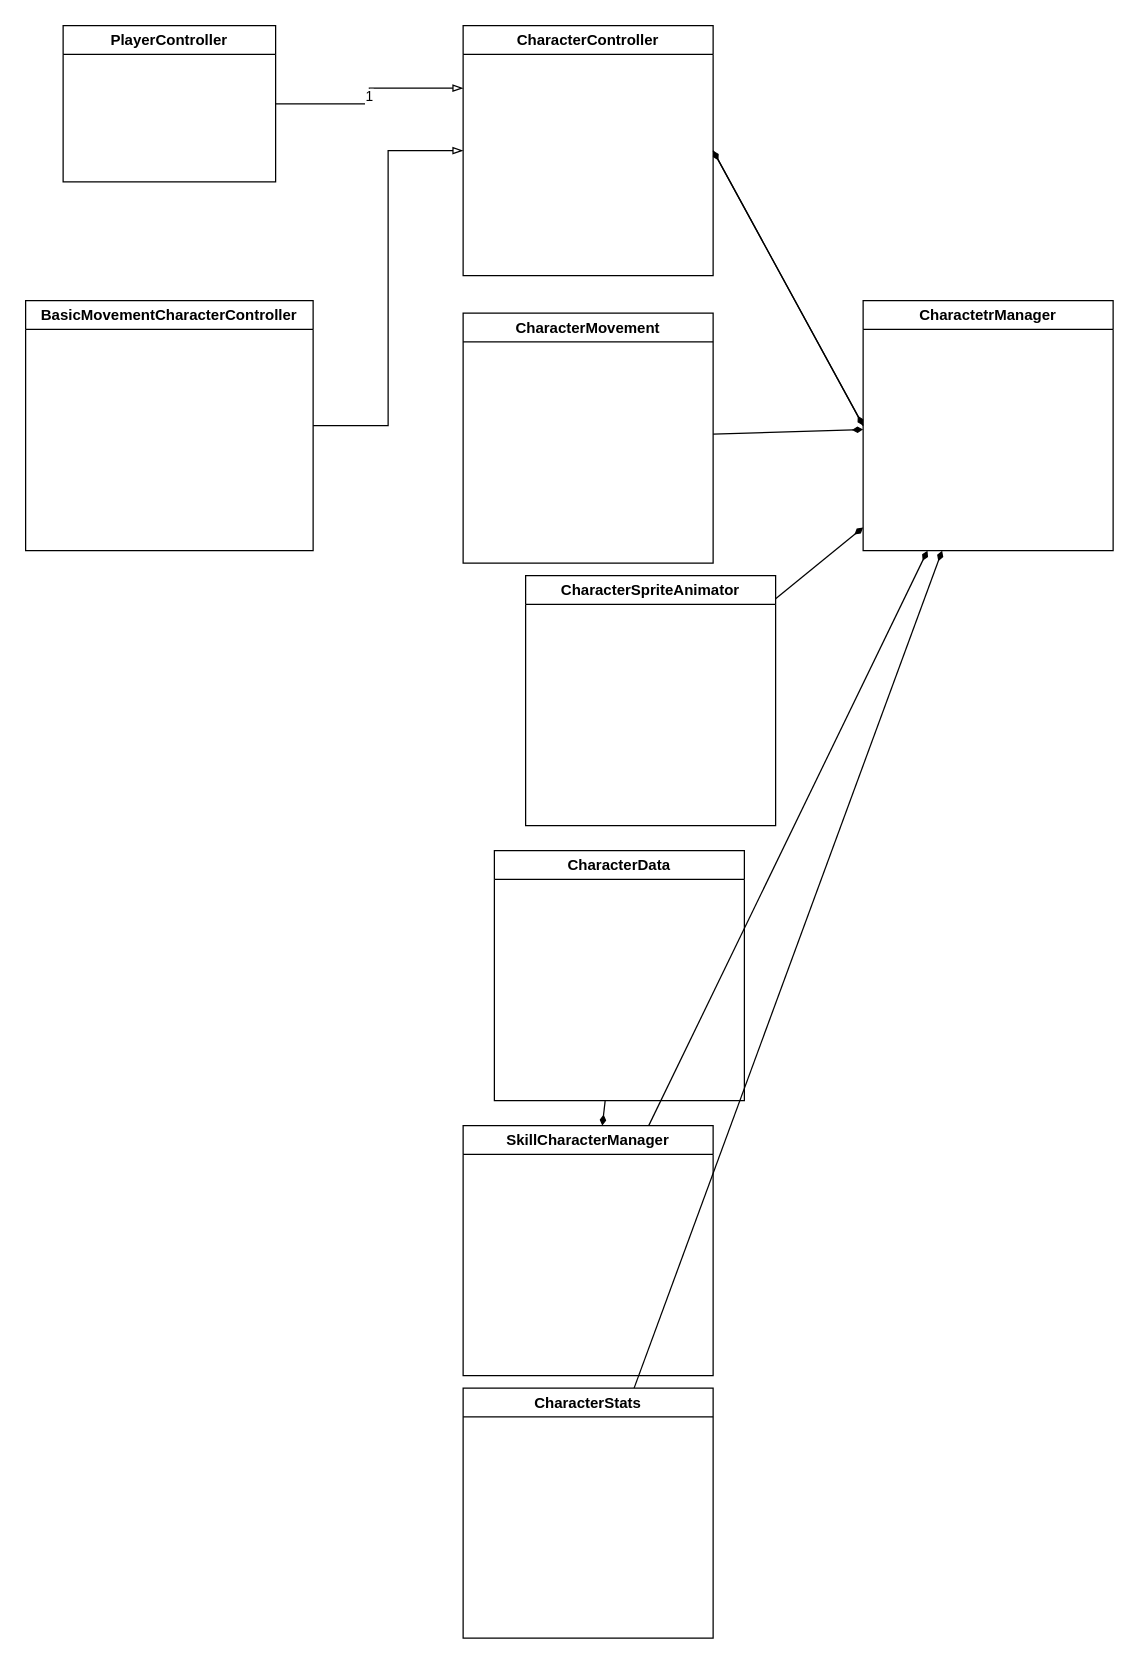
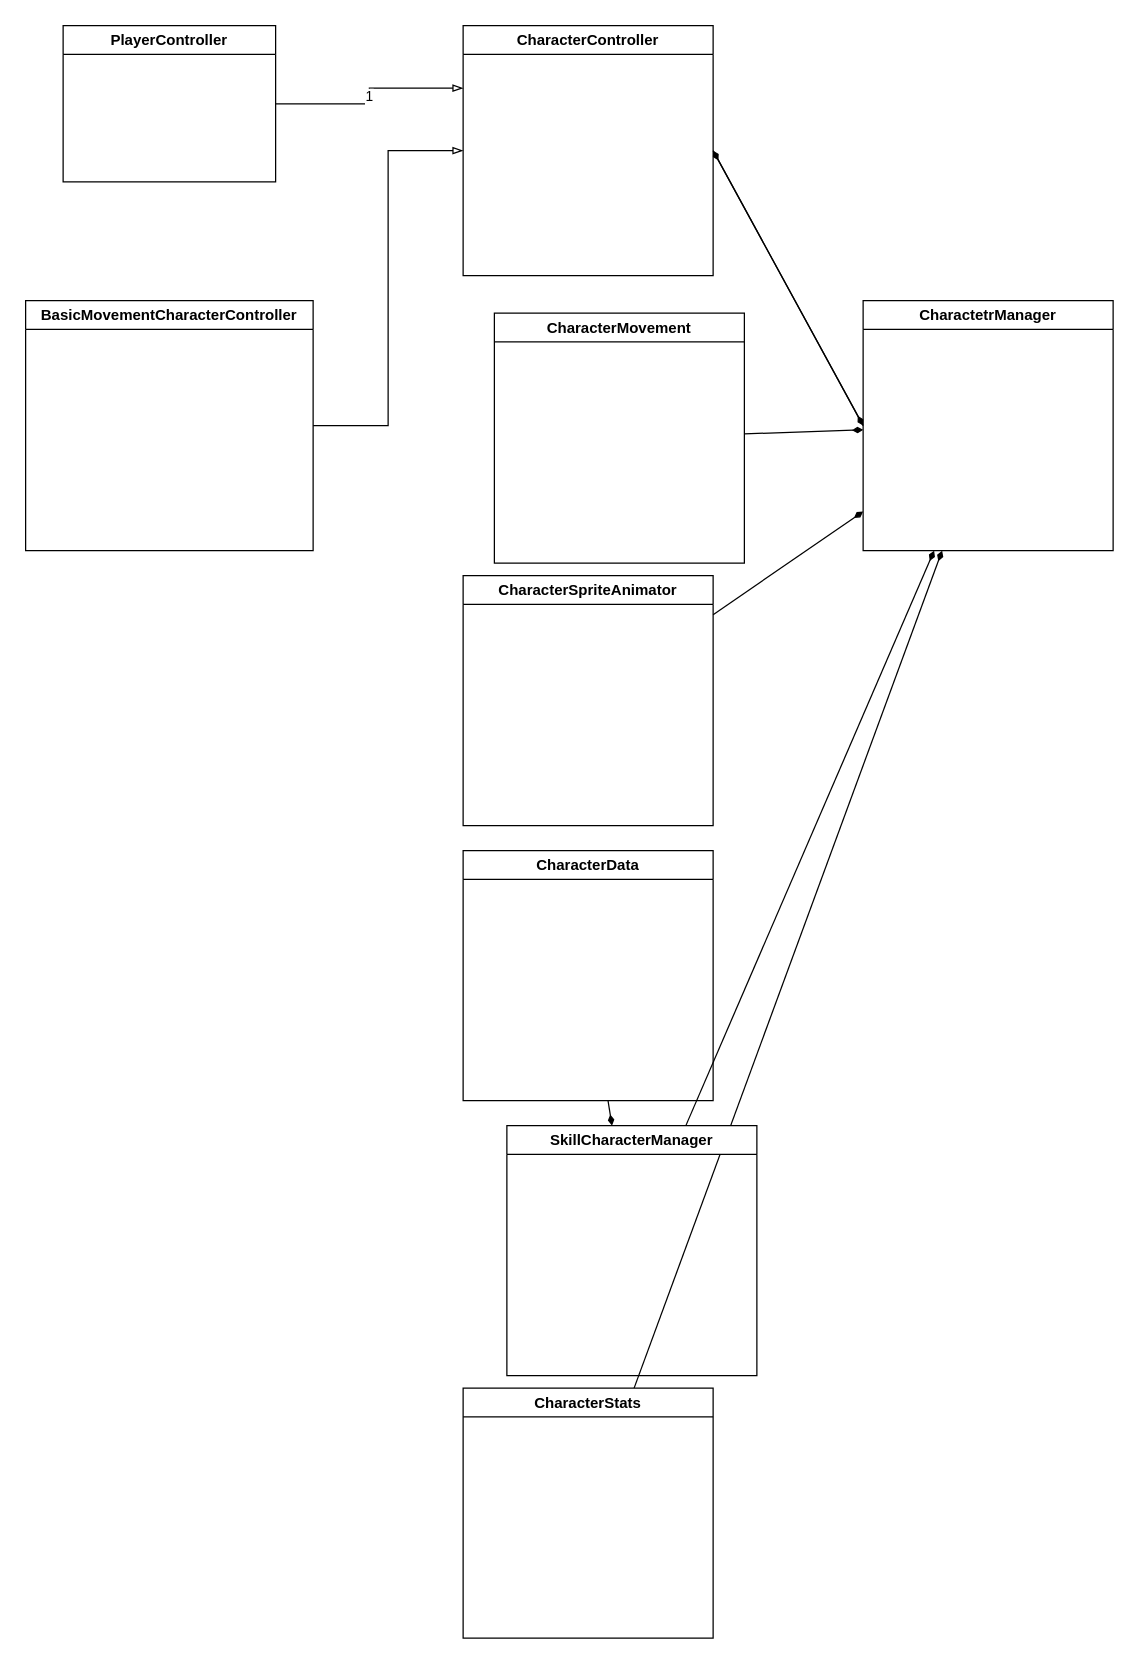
node "CharacterMovement": moved (588, 438) -> (619, 438)
node "CharacterSpriteAnimator": moved (651, 701) -> (588, 701)
node "CharacterData": moved (619, 976) -> (588, 976)
node "SkillCharacterManager": moved (588, 1251) -> (632, 1251)
